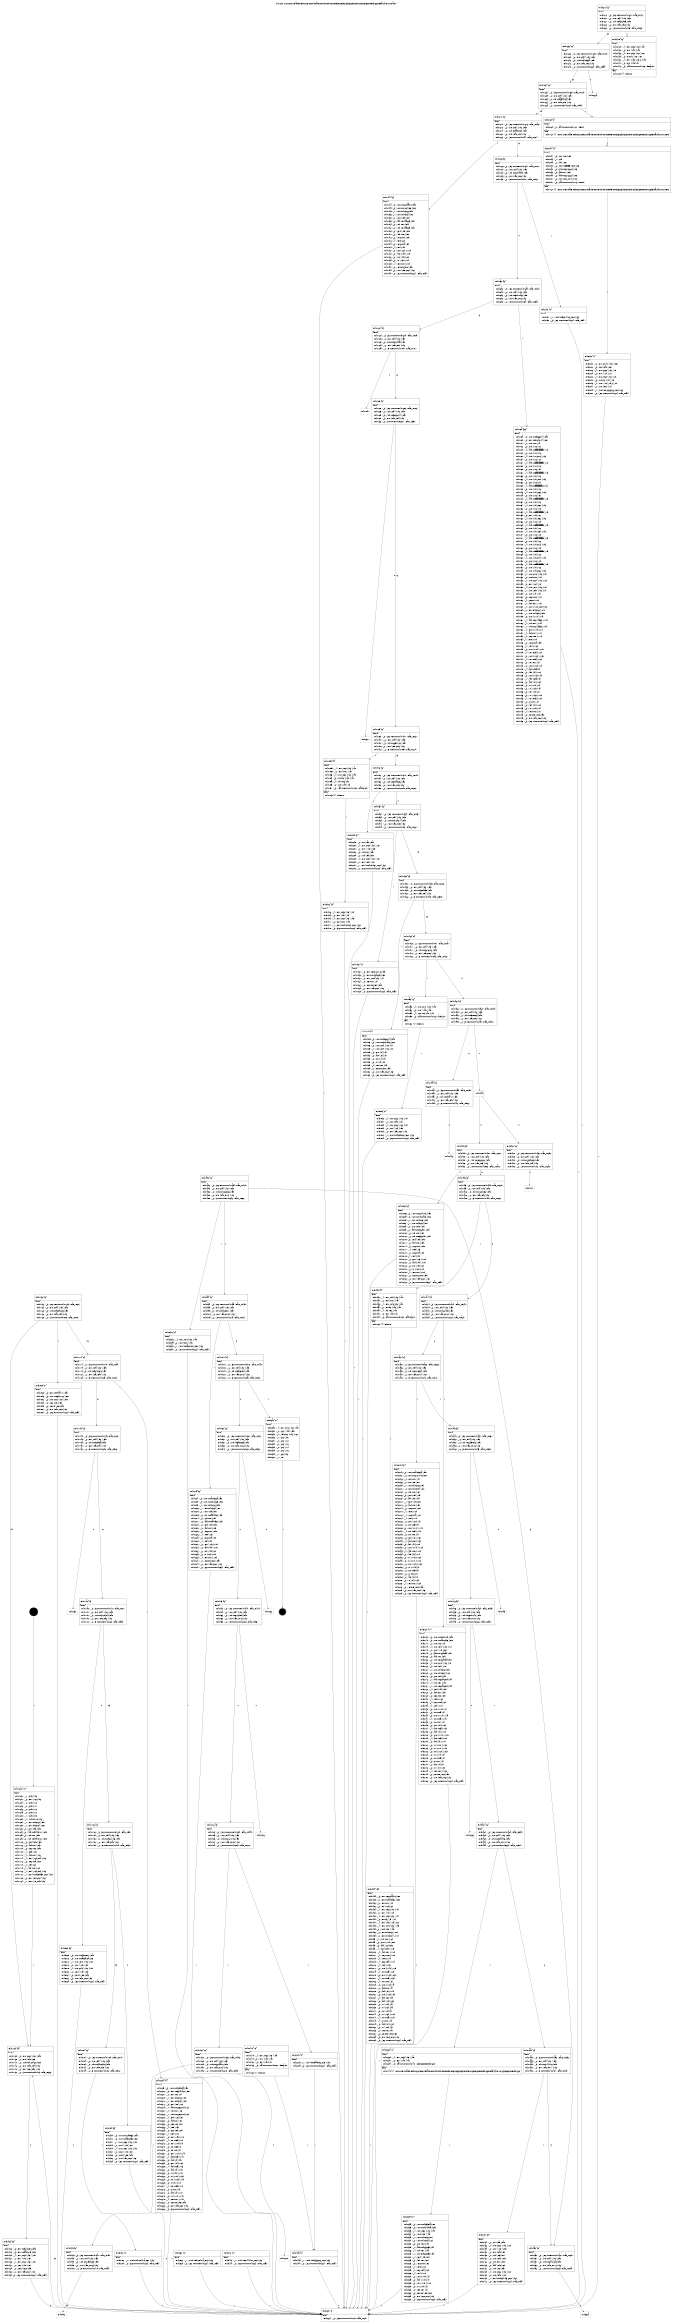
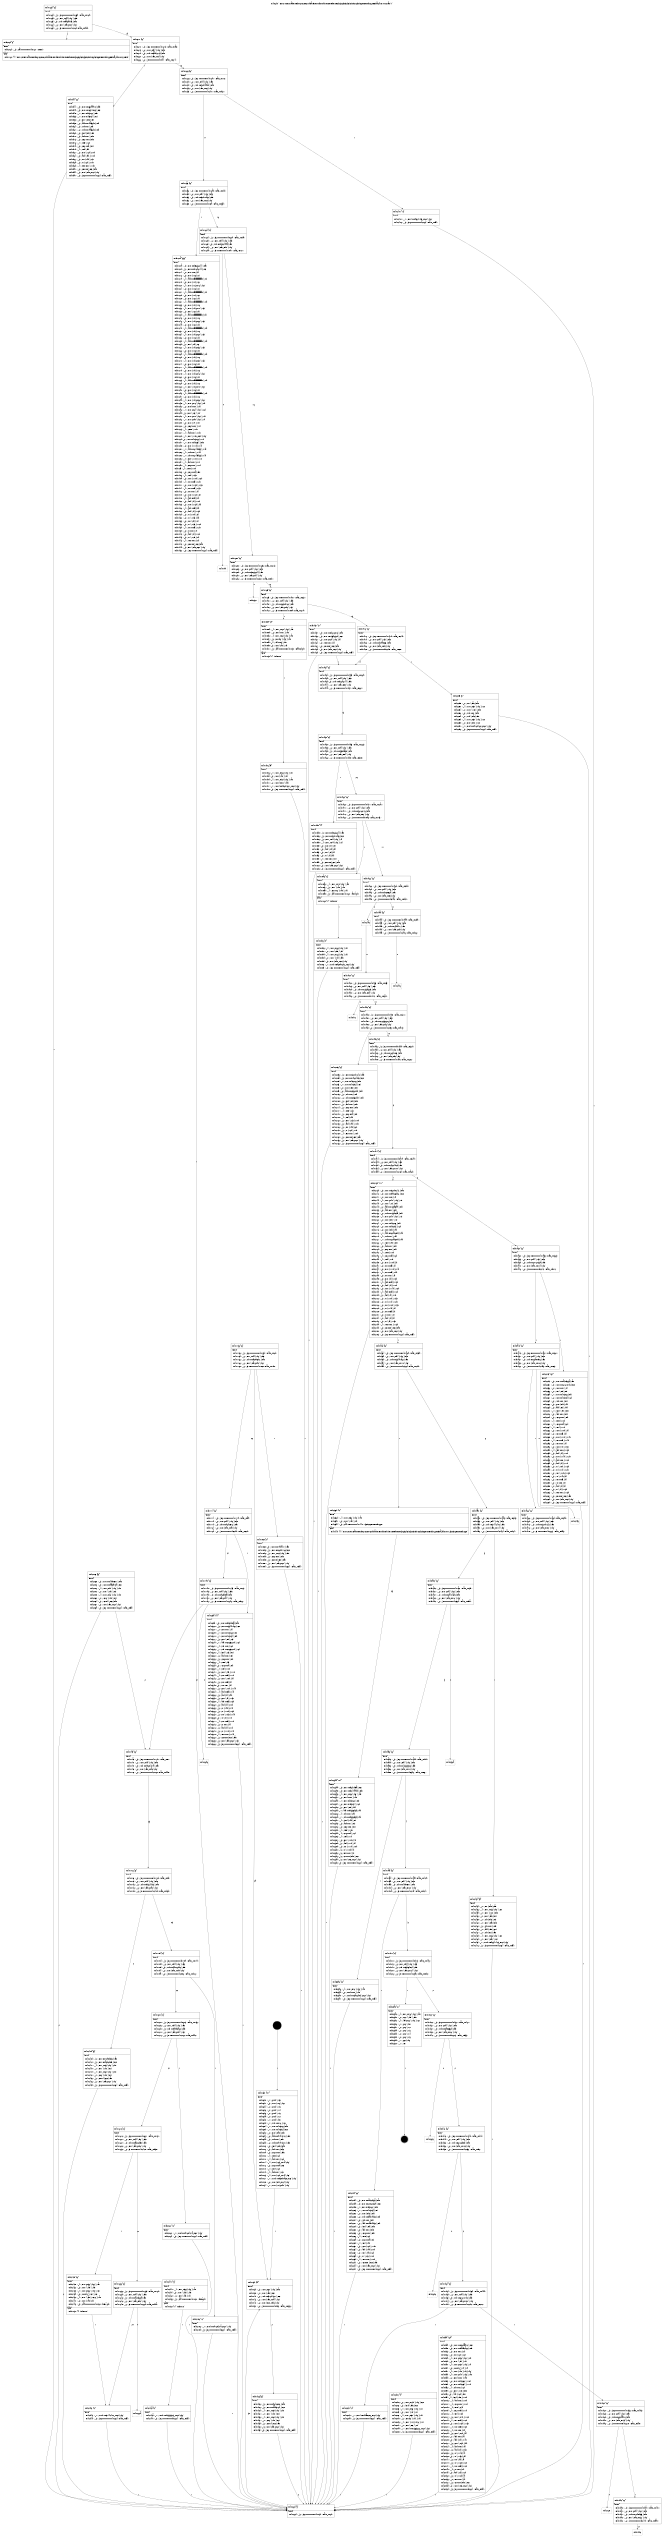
edge "0x401838 [28]" -> "0x401854 [28]": now "0x401838 [28]" -> "0x402448 [12]"
node "0x402094 [40]": removed
edge "0x401934 [28]" -> "0x401d57 [27]": reversed
edge "0x4024a2" -> "0x4019dc [28]": now "0x4019c0 [28]" -> "0x4019dc [28]"
node "0x401f9c [29]": removed
edge "0x401ad8 [28]" -> "0x401abc [28]": reversed
edge "0x401a68 [28]" -> "0x401a84 [28]": now "0x40213d [171]" -> "0x401a84 [28]"
edge "0x4017ac [28]" -> "0x40206e [33]": reversed
node "0x402663": removed
node "0x401800 [28]": added
edge "0x40238d [12]" -> "0x402399 [104]": label " 1" -> " 25"
edge "0x4022d2 [12]" -> "0x40248a [12]": now "0x4022d2 [12]" -> "0x4026c4 [5]"
edge "0x40242e [26]" -> "0x402448 [12]": added, label "1"
